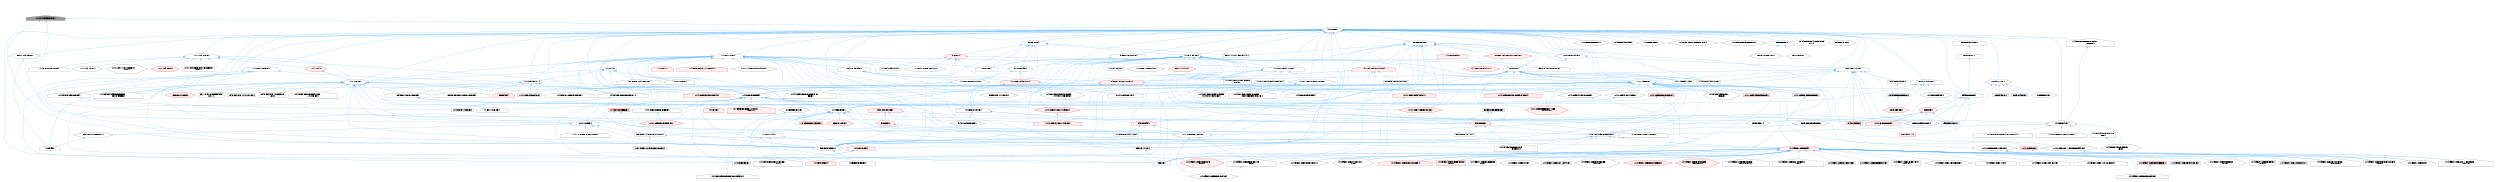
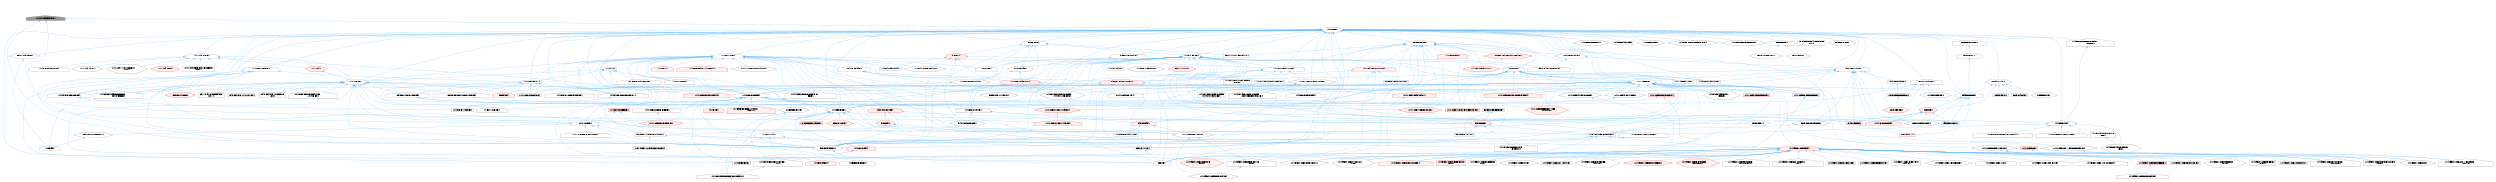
node "AnimNode_ModularVehicleController.h": added
